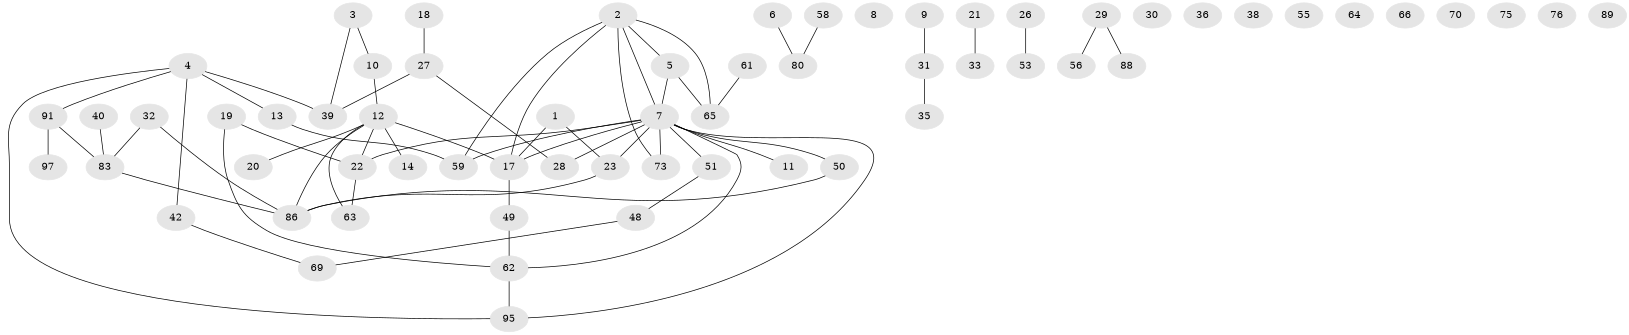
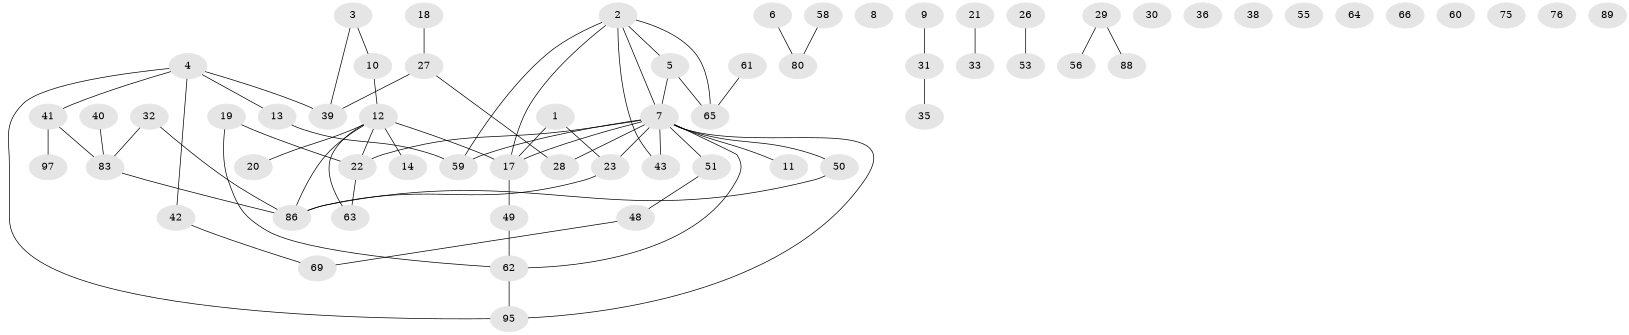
node "70": label "70" -> "60"
node "91": label "91" -> "41"
node "73": label "73" -> "43"
